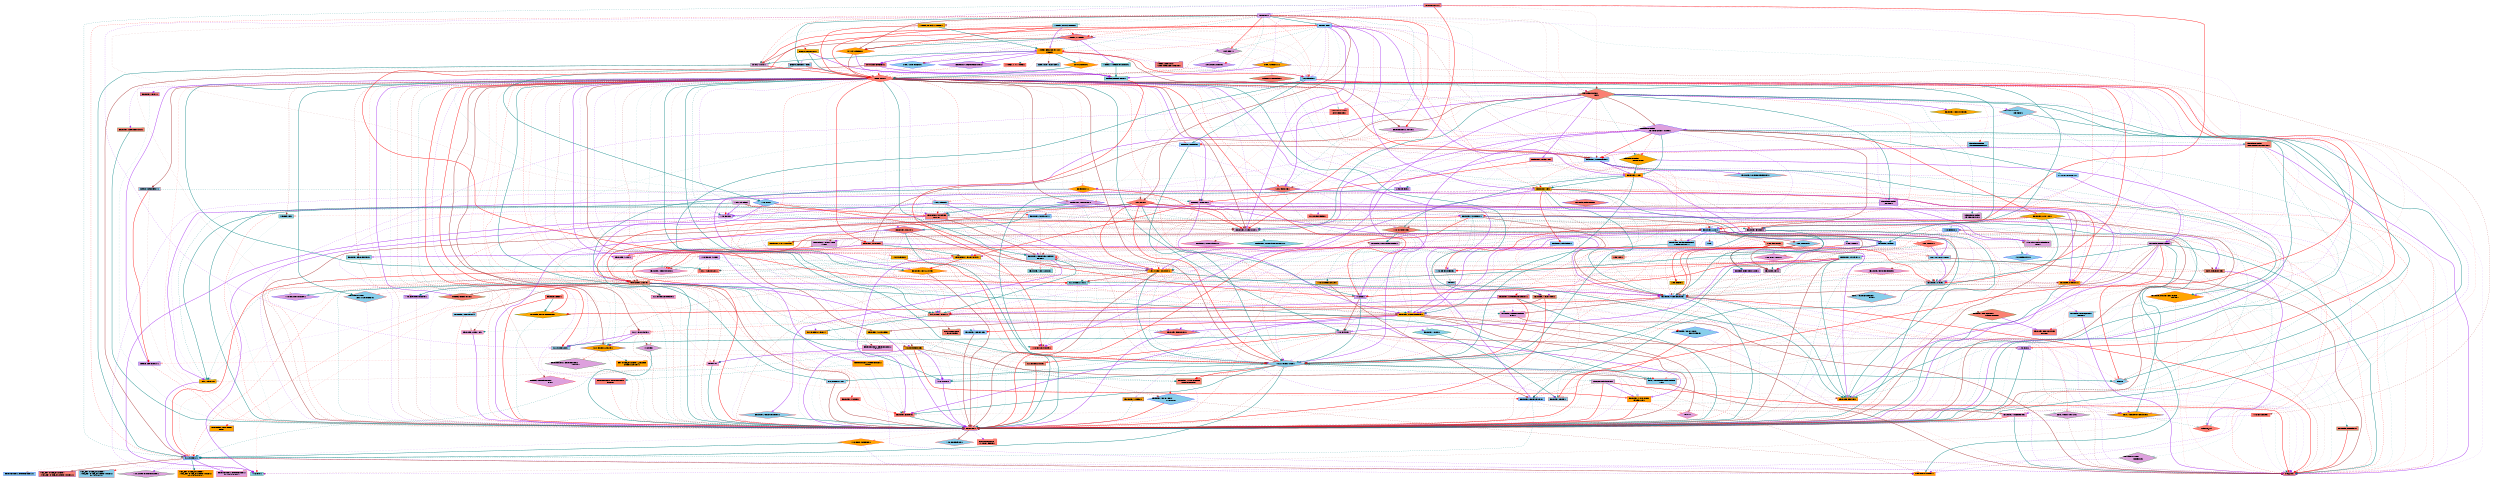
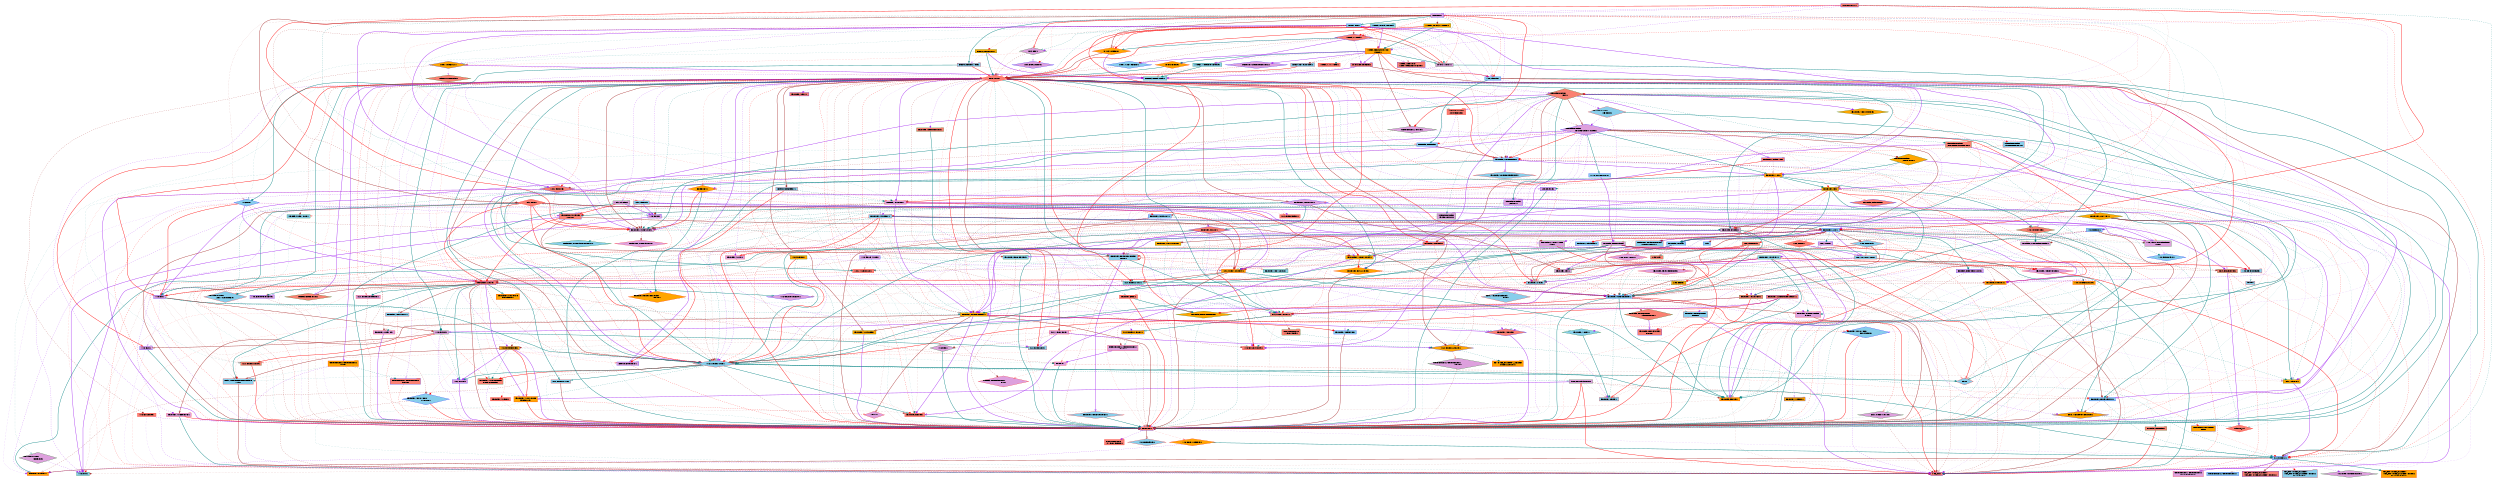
edge "Layout/Visibility.h" -> "CoreMinimal.h": now "Trace/SlateMemoryTags.h" -> "CoreMinimal.h"
node "UObject/Set.h": label "UObject/Set.h" -> "UObject/UnrealNames.h"
edge "Containers/ScriptArray.h" -> "Templates/UnrealTemplate.h": now "Containers/BitArray.h" -> "Templates/UnrealTemplate.h"
node "Serialization/Archive.h": color darkgreen -> blue
node "Misc/StringFormatArg.h": color blue -> red
node "Serialization/ArchiveSave PackageData.h": added
node "Templates/EdGraphPin.h": label "Templates/EdGraphPin.h" -> "Templates/IsPointer.h"
